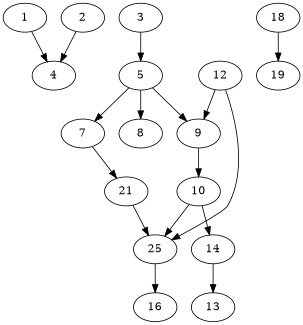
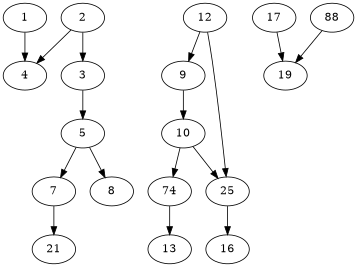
node "17": added
node "18": label "18" -> "88"
edge "2" -> "3": added
edge "5" -> "9": removed
edge "21" -> "25": removed
node "14": label "14" -> "74"
